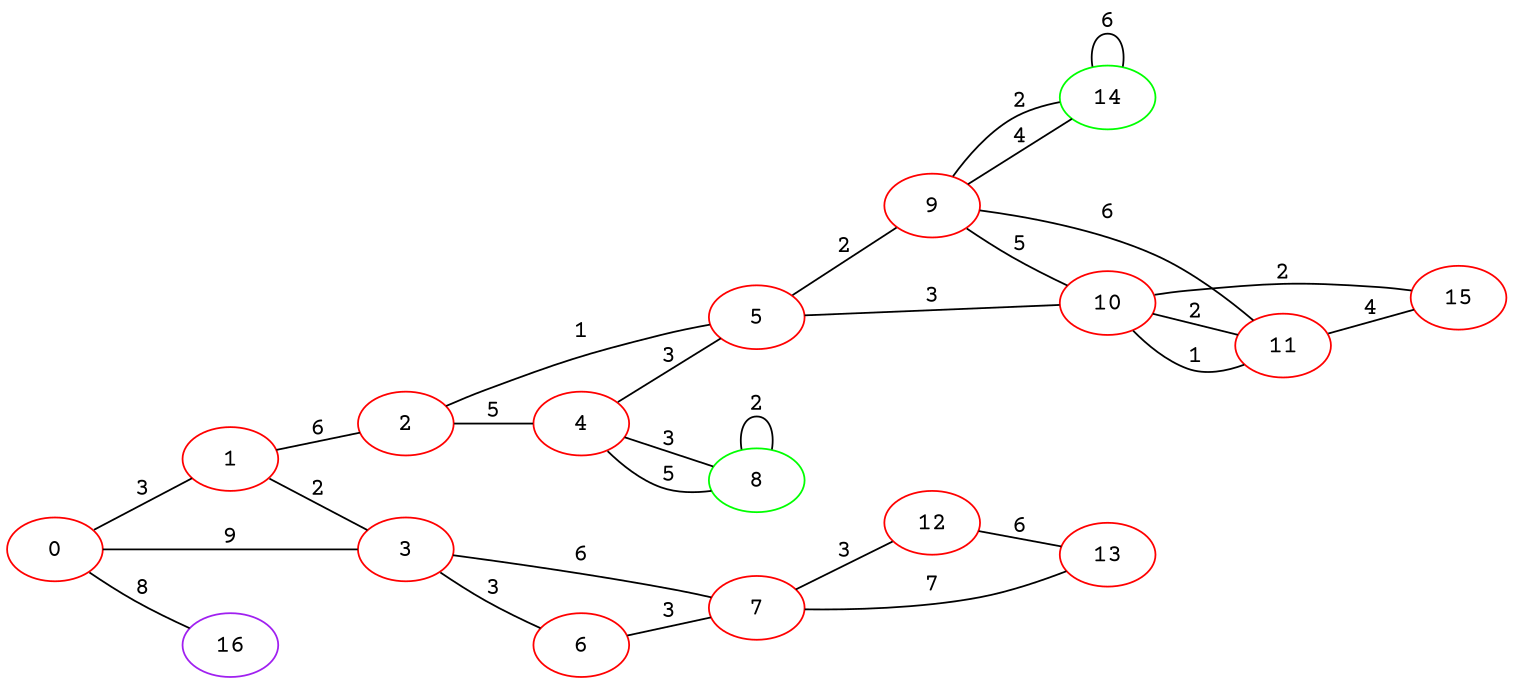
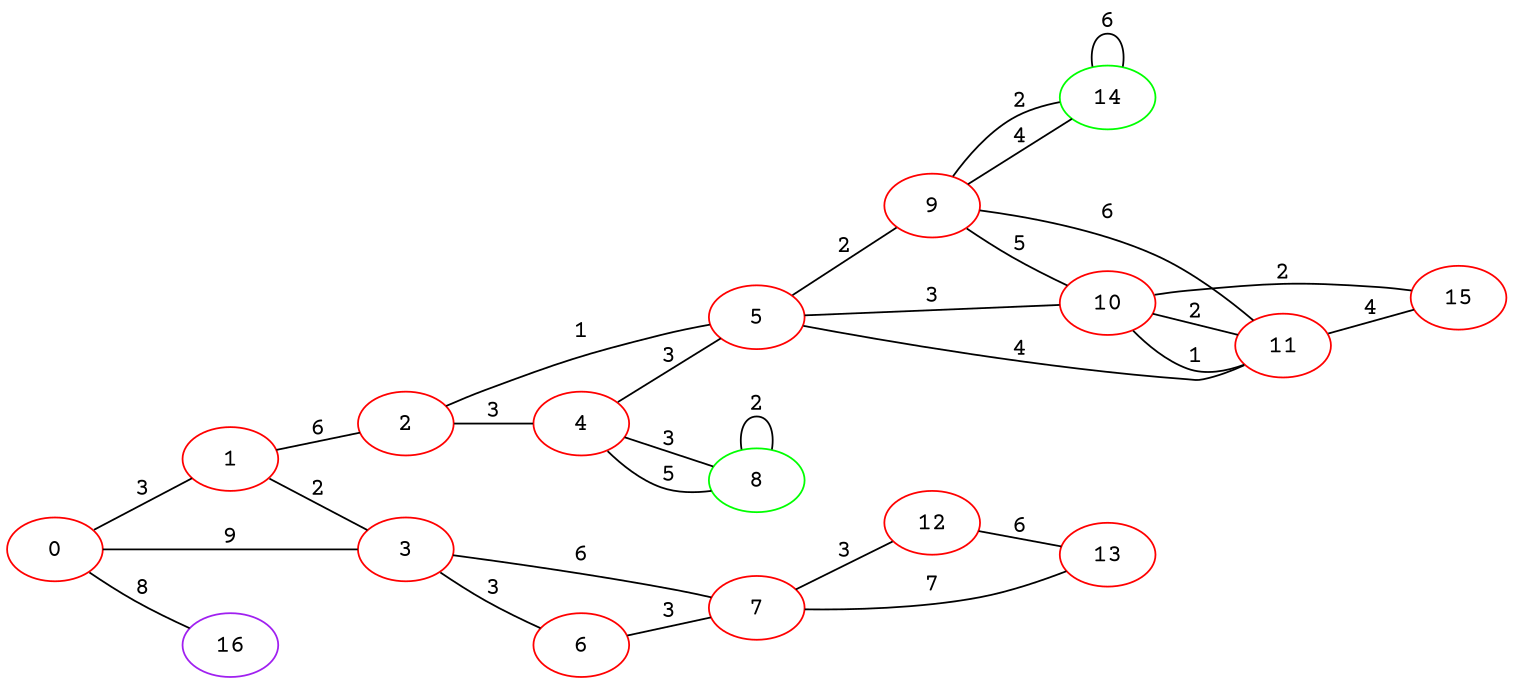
edge "5" -- "11": added, label "4"
edge "2" -- "4": label "5" -> "3"
